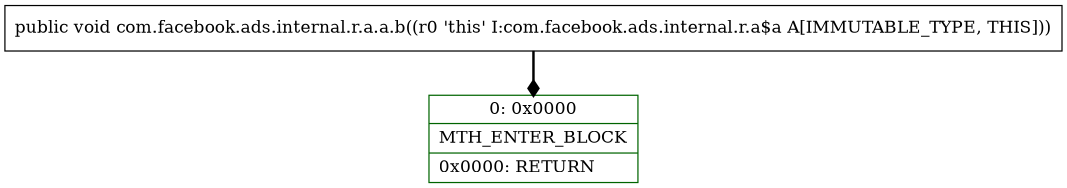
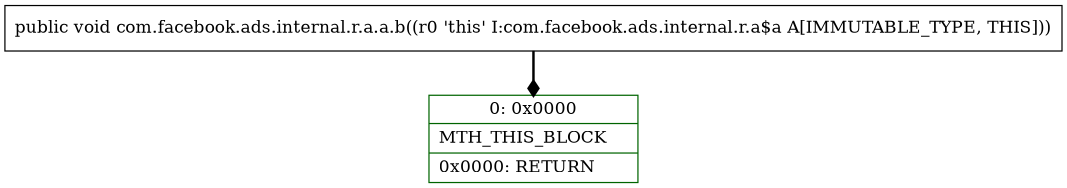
node "0: 0x0000": text "MTH_ENTER_BLOCK" -> "MTH_THIS_BLOCK"
